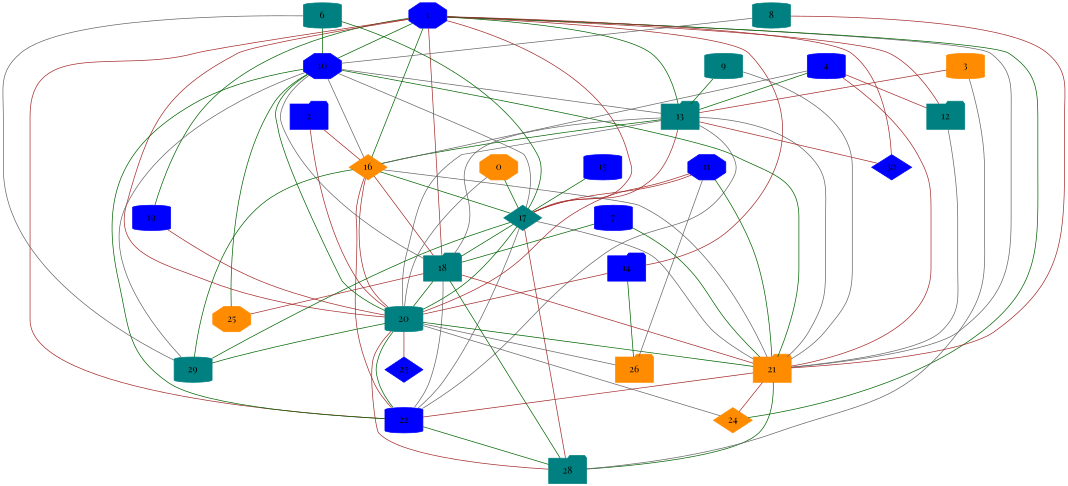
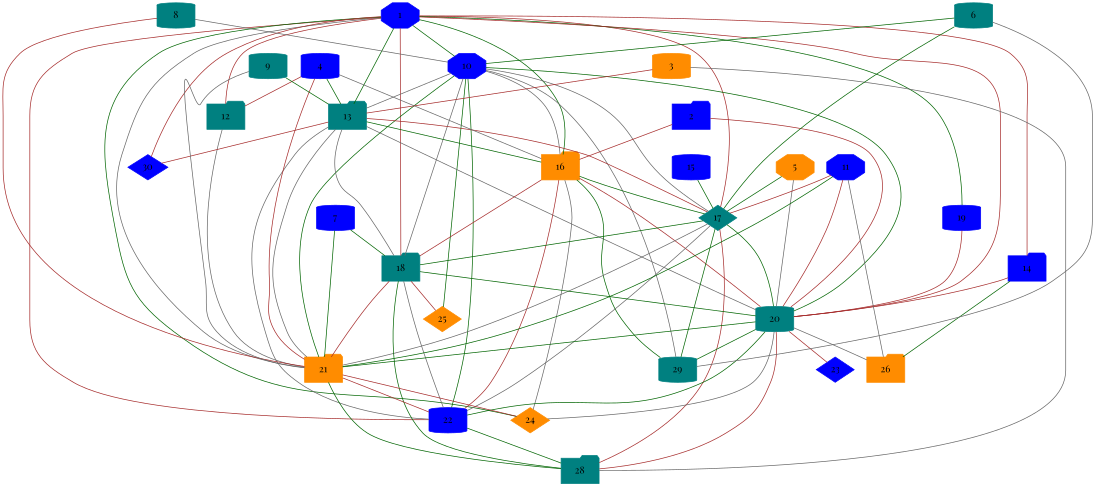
node "16": shape diamond -> folder
node "0": label "0" -> "5"
edge "16" -- "21": now "16" -- "24"
node "25": shape octagon -> diamond
